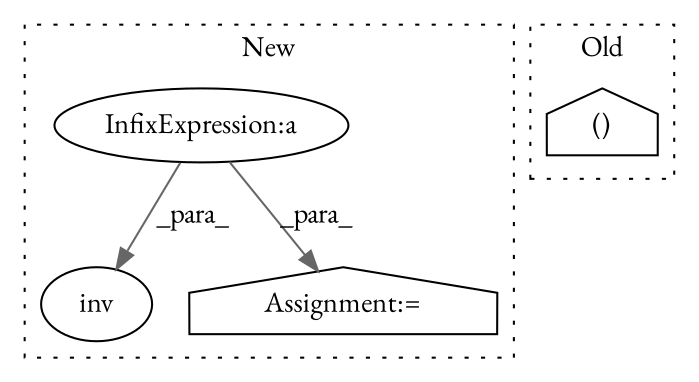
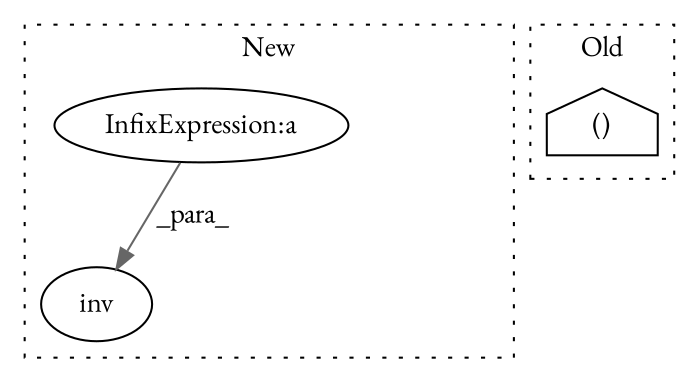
node "Assignment:=": removed
